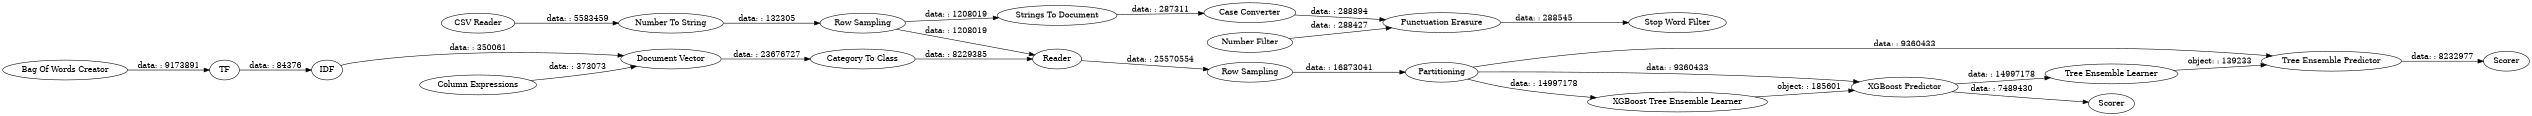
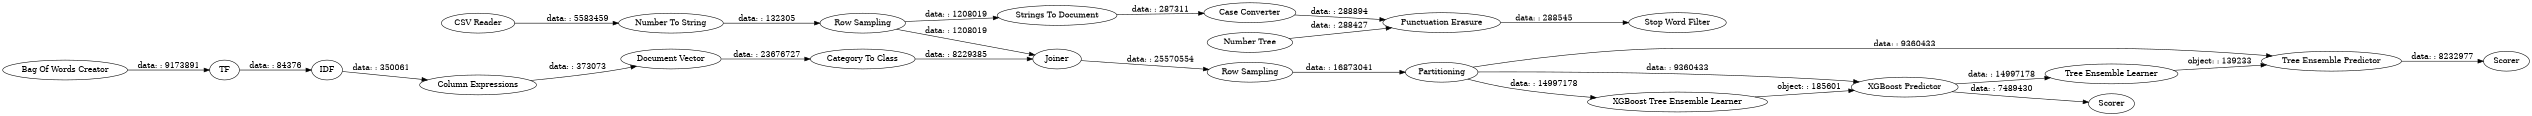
node "Number Filter": label "Number Filter" -> "Number Tree"
edge "IDF" -> "Document Vector": now "IDF" -> "Column Expressions"
node "Reader": label "Reader" -> "Joiner"
